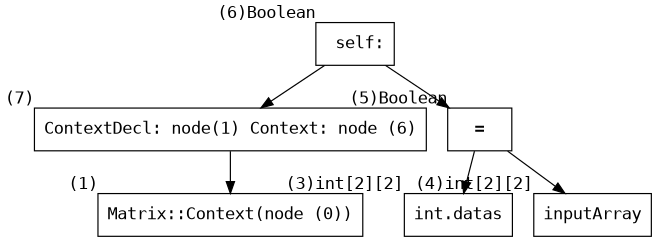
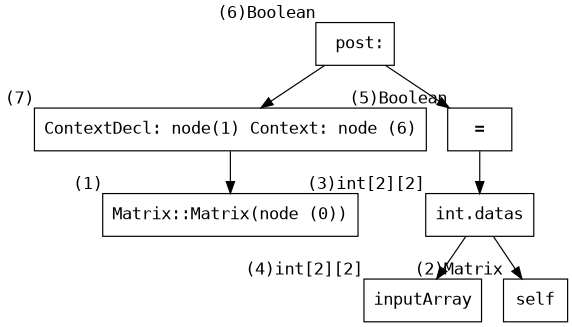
node "self: (6)Boolean": label "self: (6)Boolean" -> "post: (6)Boolean"
edge "= (5)Boolean" -> "inputArray (4)int[2][2]": now "int.datas (3)int[2][2]" -> "inputArray (4)int[2][2]"
node "Matrix::Context(node (0)) (1)": label "Matrix::Context(node (0)) (1)" -> "Matrix::Matrix(node (0)) (1)"
node "self (2)Matrix": added
